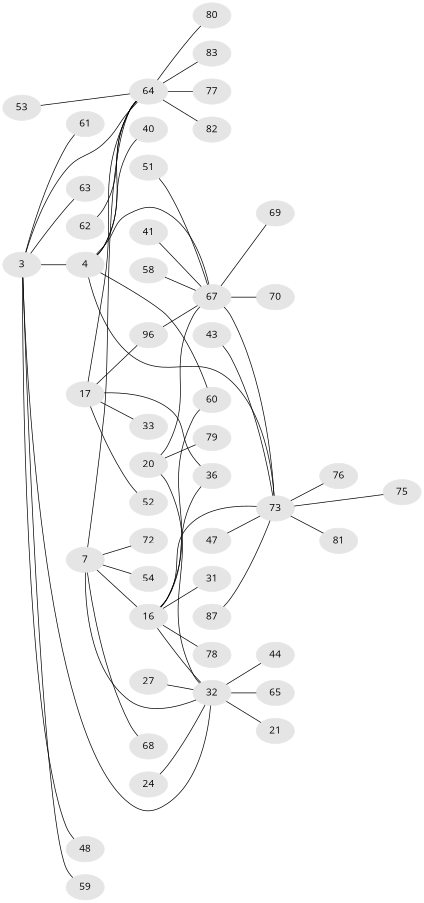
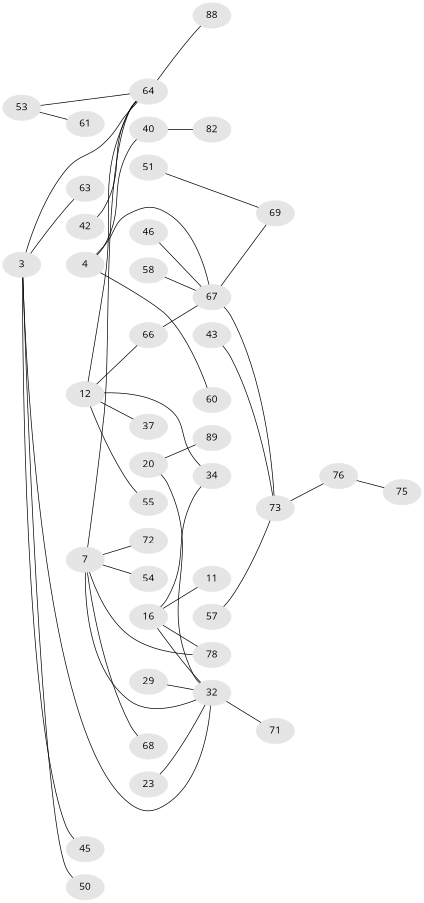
node "80": label "80" -> "88"
node "83": removed
node "77": removed
edge "64" -- "82": now "40" -- "82"
edge "64" -- "4": removed
edge "61" -- "3": now "61" -- "53"
edge "51" -- "67": now "51" -- "69"
node "62": label "62" -> "42"
node "41": label "41" -> "46"
edge "3" -- "4": removed
node "70": removed
node "96": label "96" -> "66"
edge "4" -- "73": removed
edge "67" -- "20": removed
node "17": label "17" -> "12"
node "33": label "33" -> "37"
node "79": label "79" -> "89"
node "36": label "36" -> "34"
edge "75" -- "73": now "75" -- "76"
node "52": label "52" -> "55"
edge "60" -- "16": removed
edge "73" -- "16": removed
node "47": removed
node "81": removed
node "31": label "31" -> "11"
edge "7" -- "16": now "7" -- "78"
node "87": label "87" -> "57"
node "44": removed
node "27": label "27" -> "29"
node "65": removed
node "21": label "21" -> "71"
node "24": label "24" -> "23"
node "48": label "48" -> "45"
node "59": label "59" -> "50"
